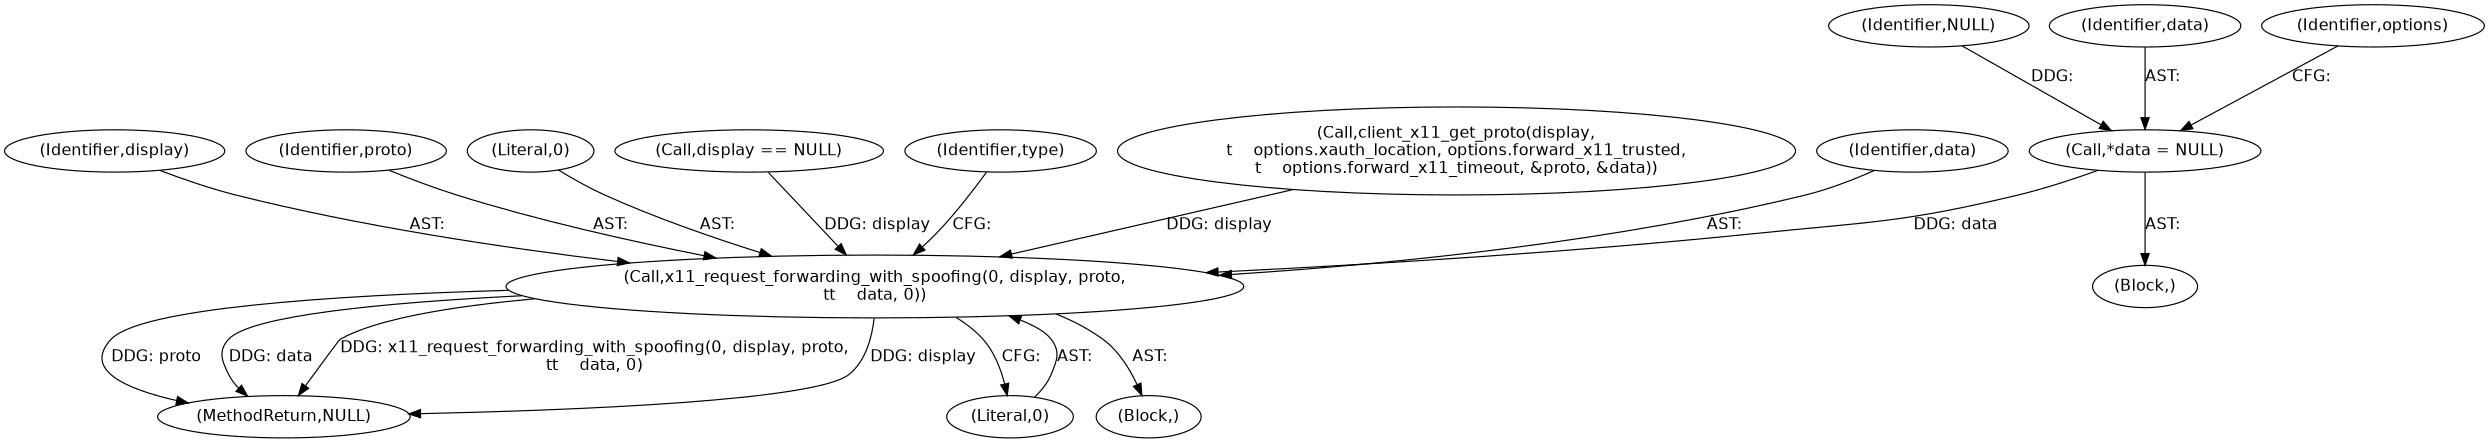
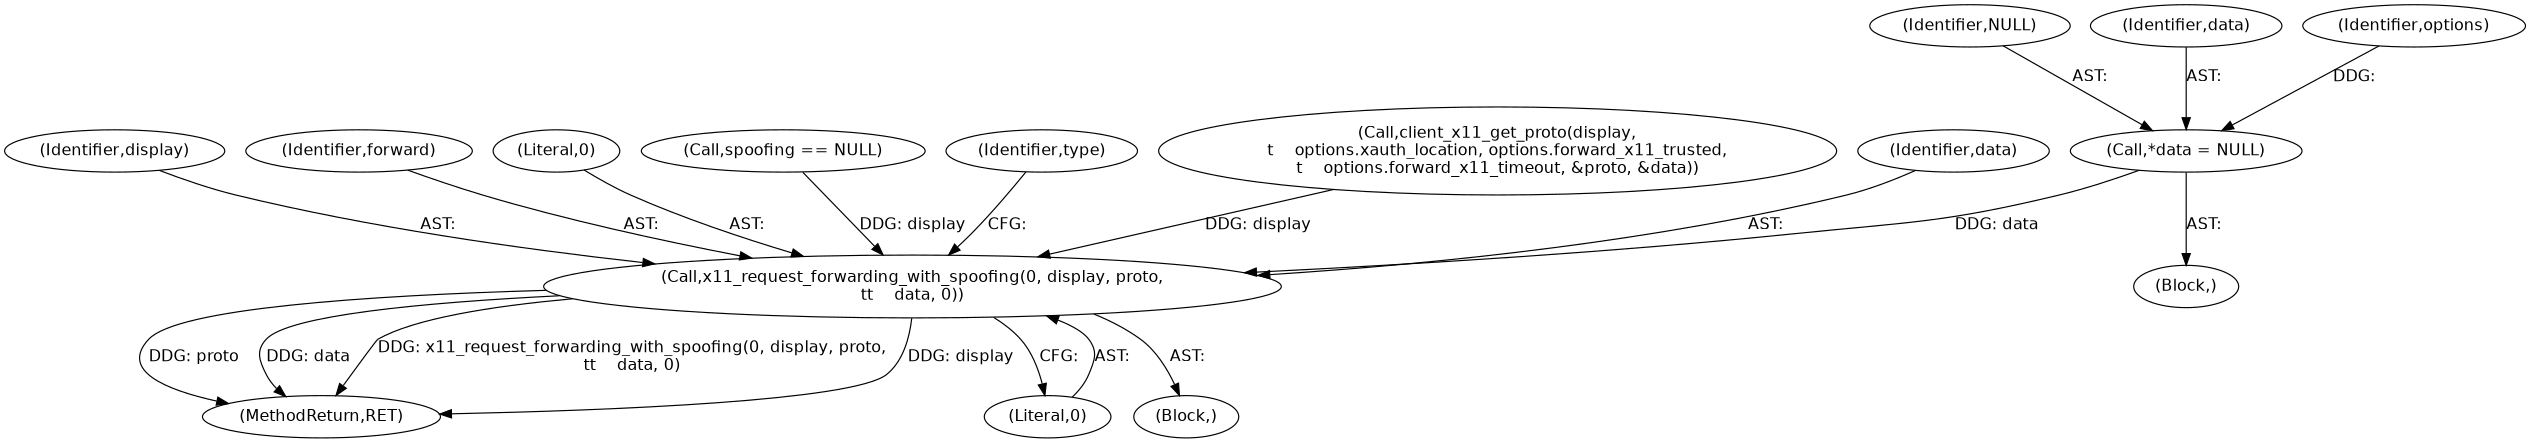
edge "(Identifier,NULL)" -> "(Call,*data = NULL)": label "DDG: " -> "AST: "
edge "(Identifier,options)" -> "(Call,*data = NULL)": label "CFG: " -> "DDG: "
node "(Identifier,proto)": label "(Identifier,proto)" -> "(Identifier,forward)"
node "(Call,display == NULL)": label "(Call,display == NULL)" -> "(Call,spoofing == NULL)"
node "(MethodReturn,NULL)": label "(MethodReturn,NULL)" -> "(MethodReturn,RET)"
